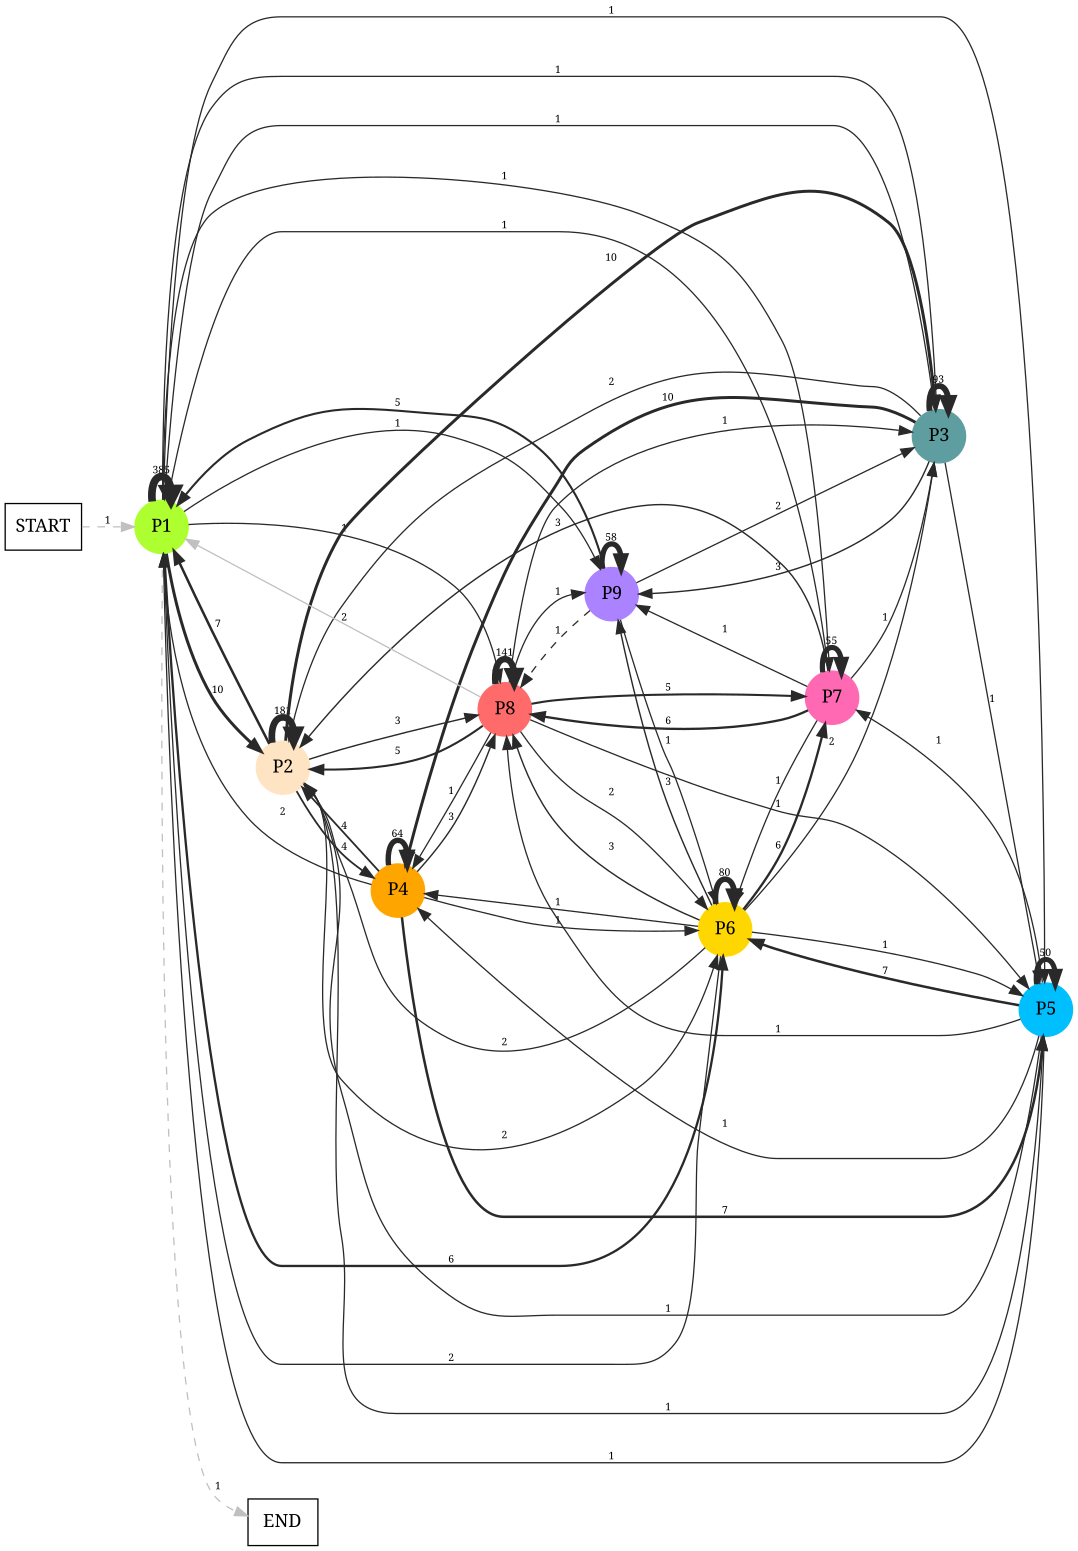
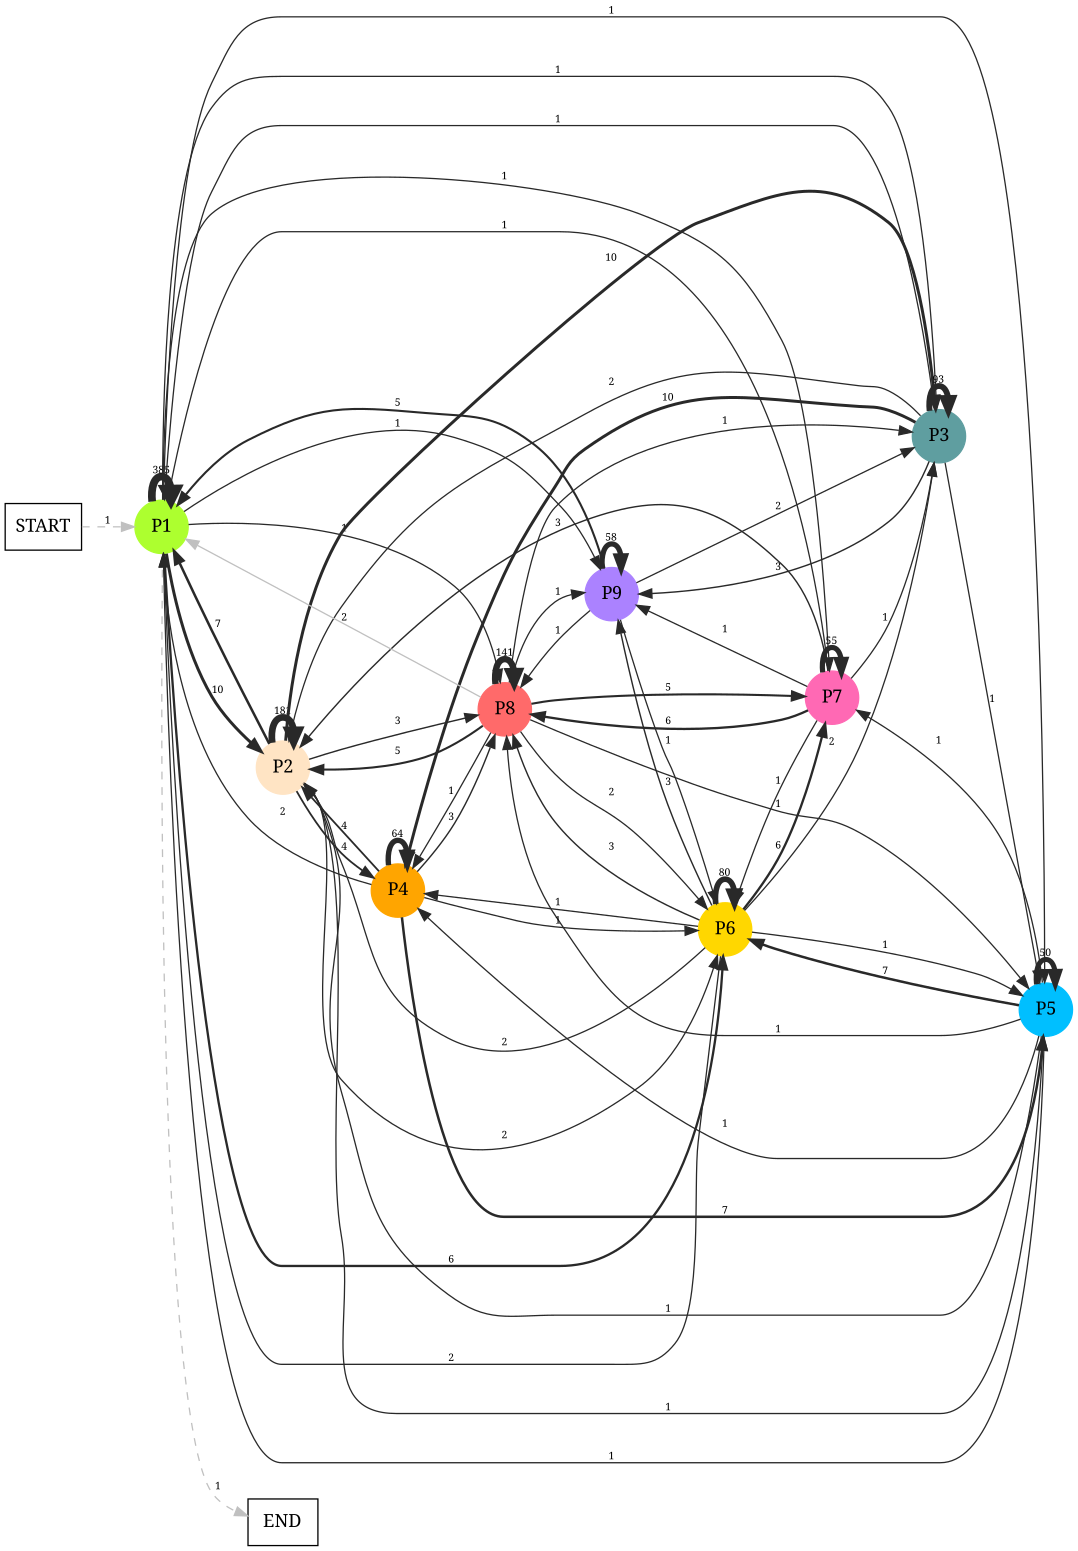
edge "P9" -> "P8": style dashed -> solid
